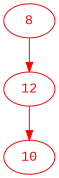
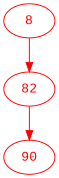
node "12": label "12" -> "82"
node "10": label "10" -> "90"
